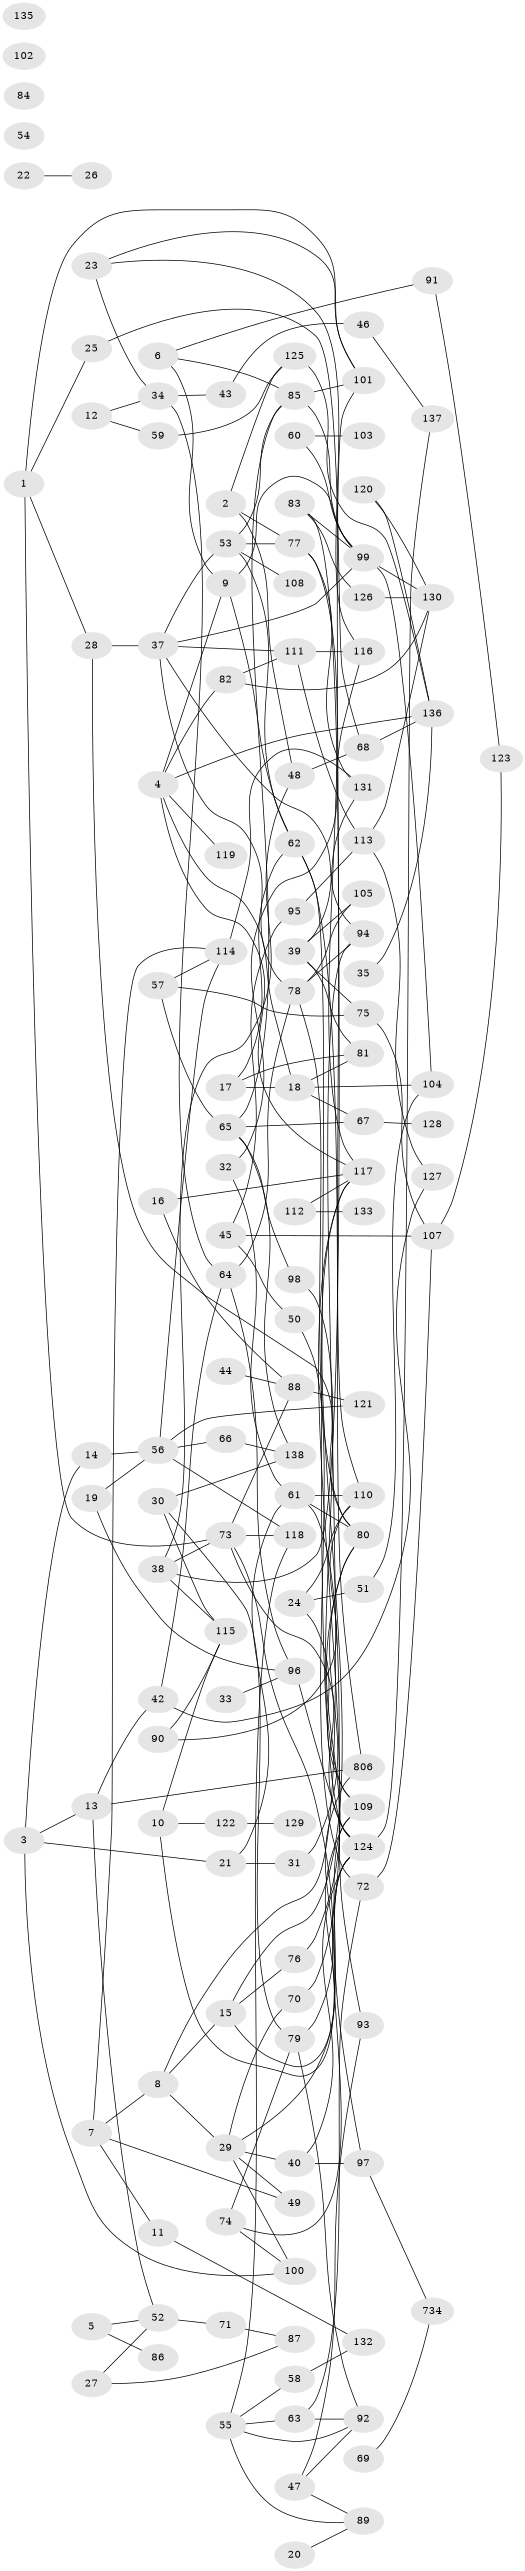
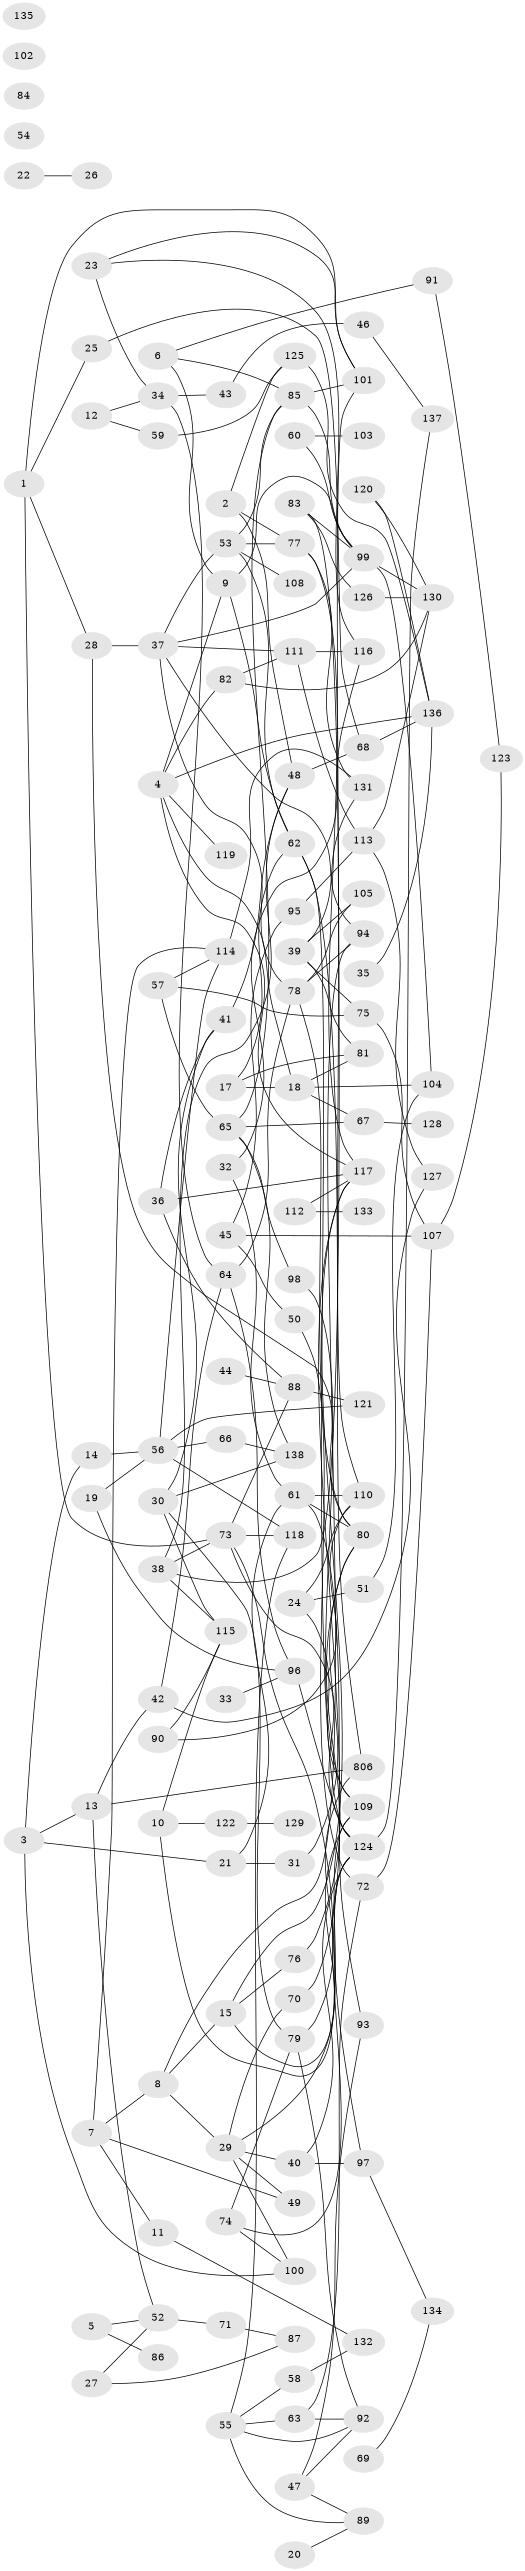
node "41": added
node "16": label "16" -> "36"
node "734": label "734" -> "134"
